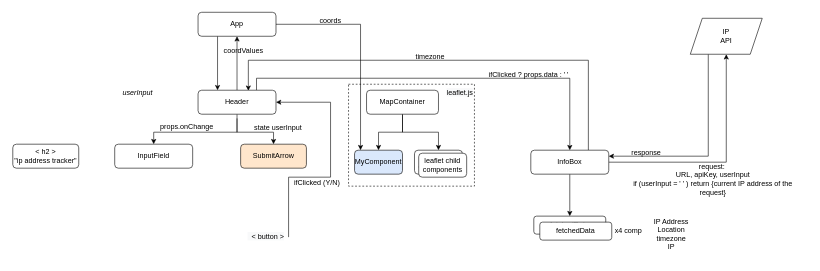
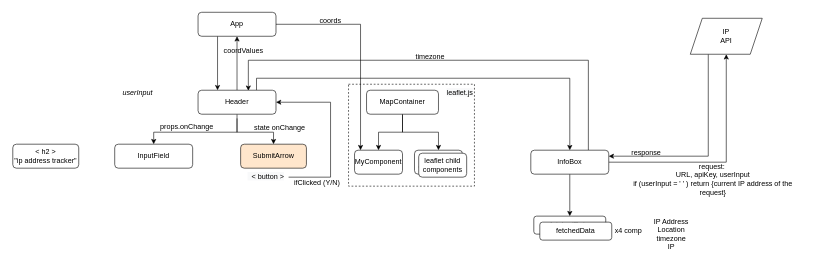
node "ifClicked ? props.data : ' '": removed
node "state userInput": label "state userInput" -> "state onChange"
node "MyComponent": fillcolor #dae8fc -> #ffffff
node "< button >": moved (267, 237) -> (267, 177)
